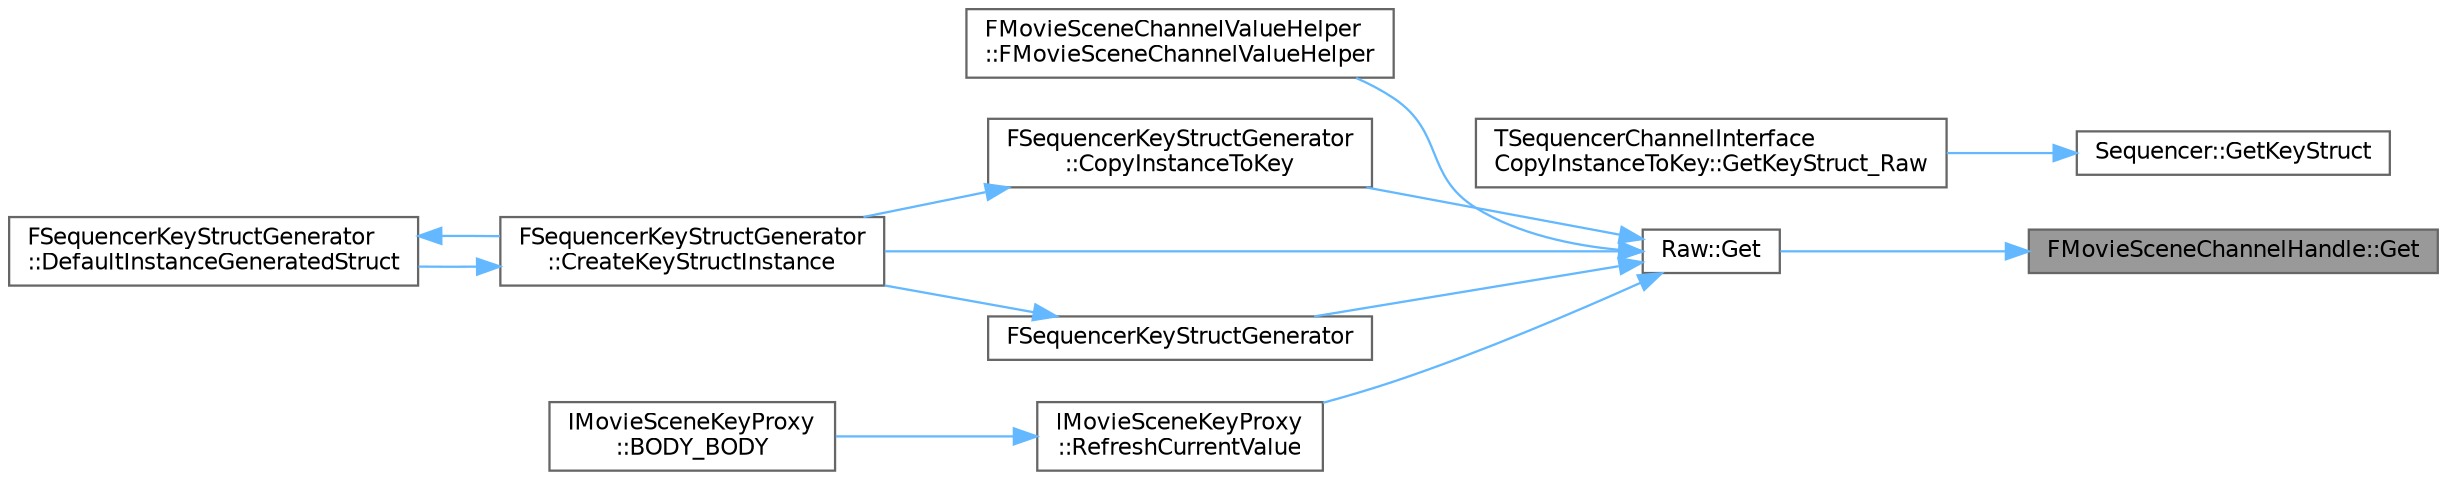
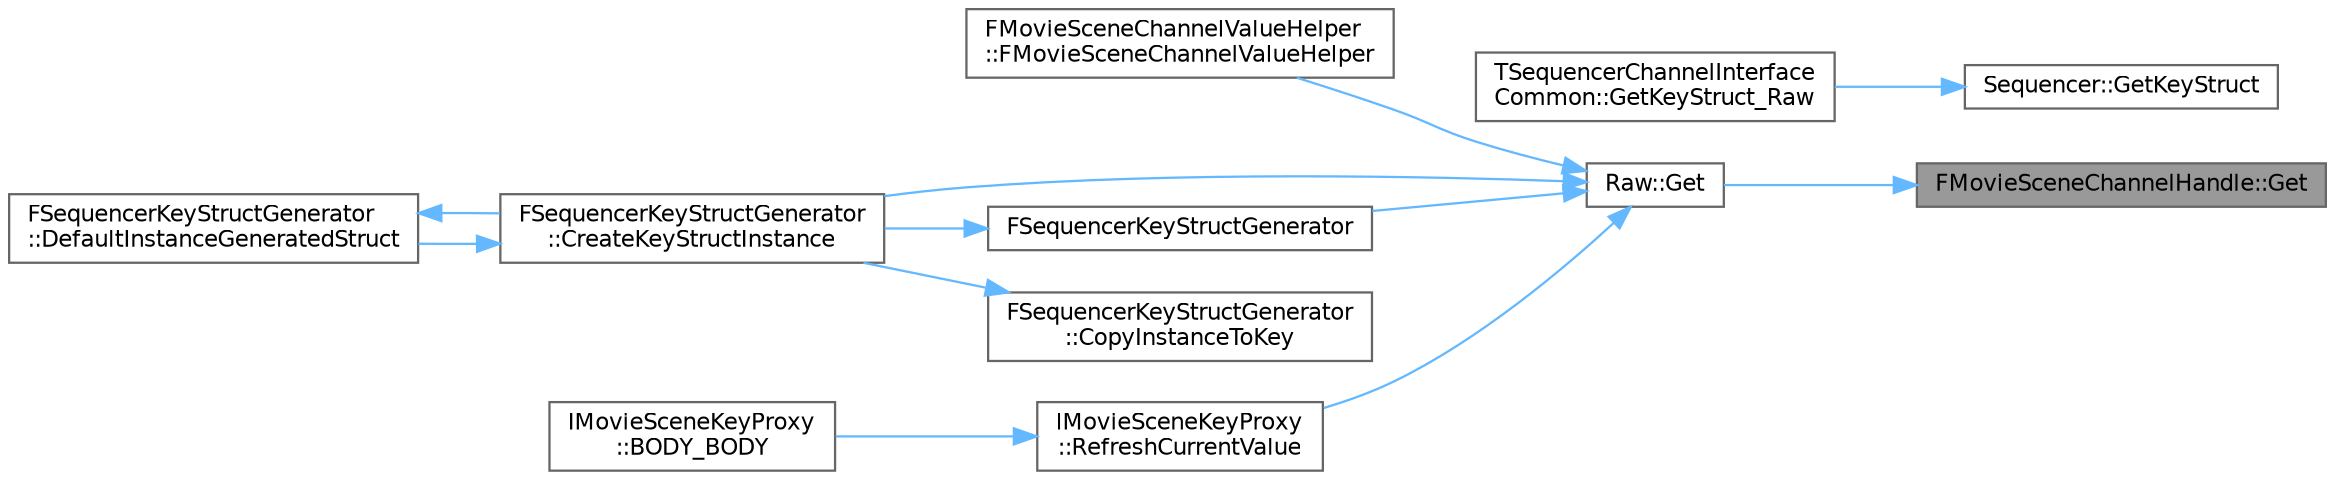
node "TSequencerChannelInterface CopyInstanceToKey::GetKeyStruct_Raw": label "TSequencerChannelInterface CopyInstanceToKey::GetKeyStruct_Raw" -> "TSequencerChannelInterface Common::GetKeyStruct_Raw"
edge "FSequencerKeyStructGenerator ::CopyInstanceToKey" -> "Raw::Get": removed
